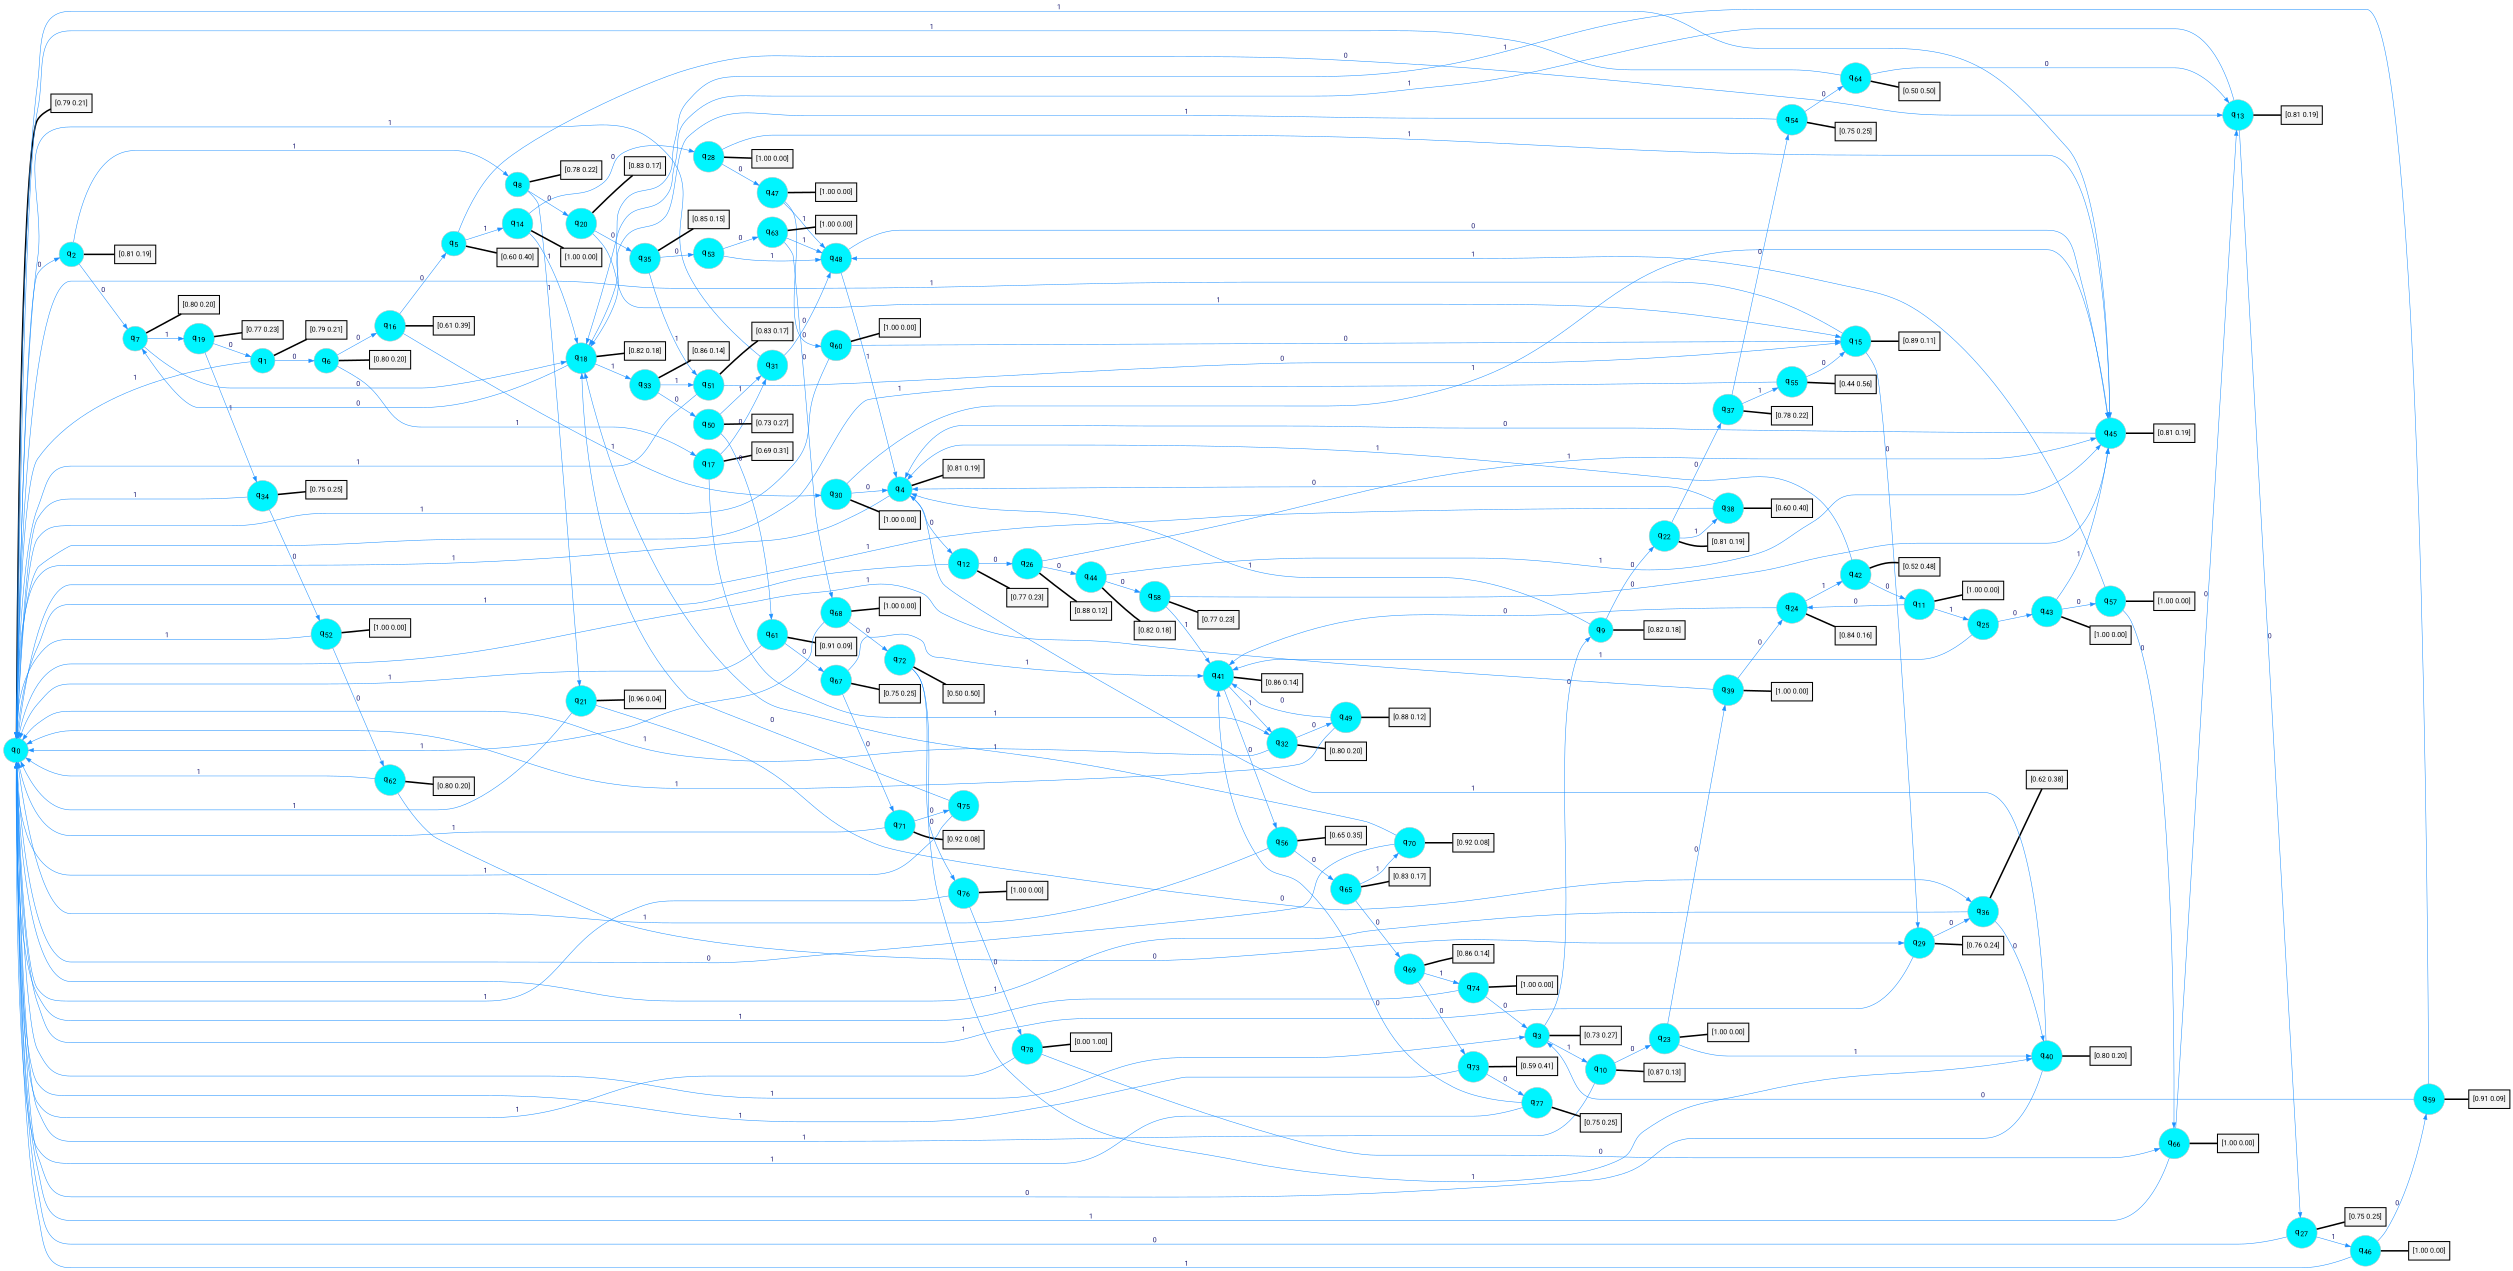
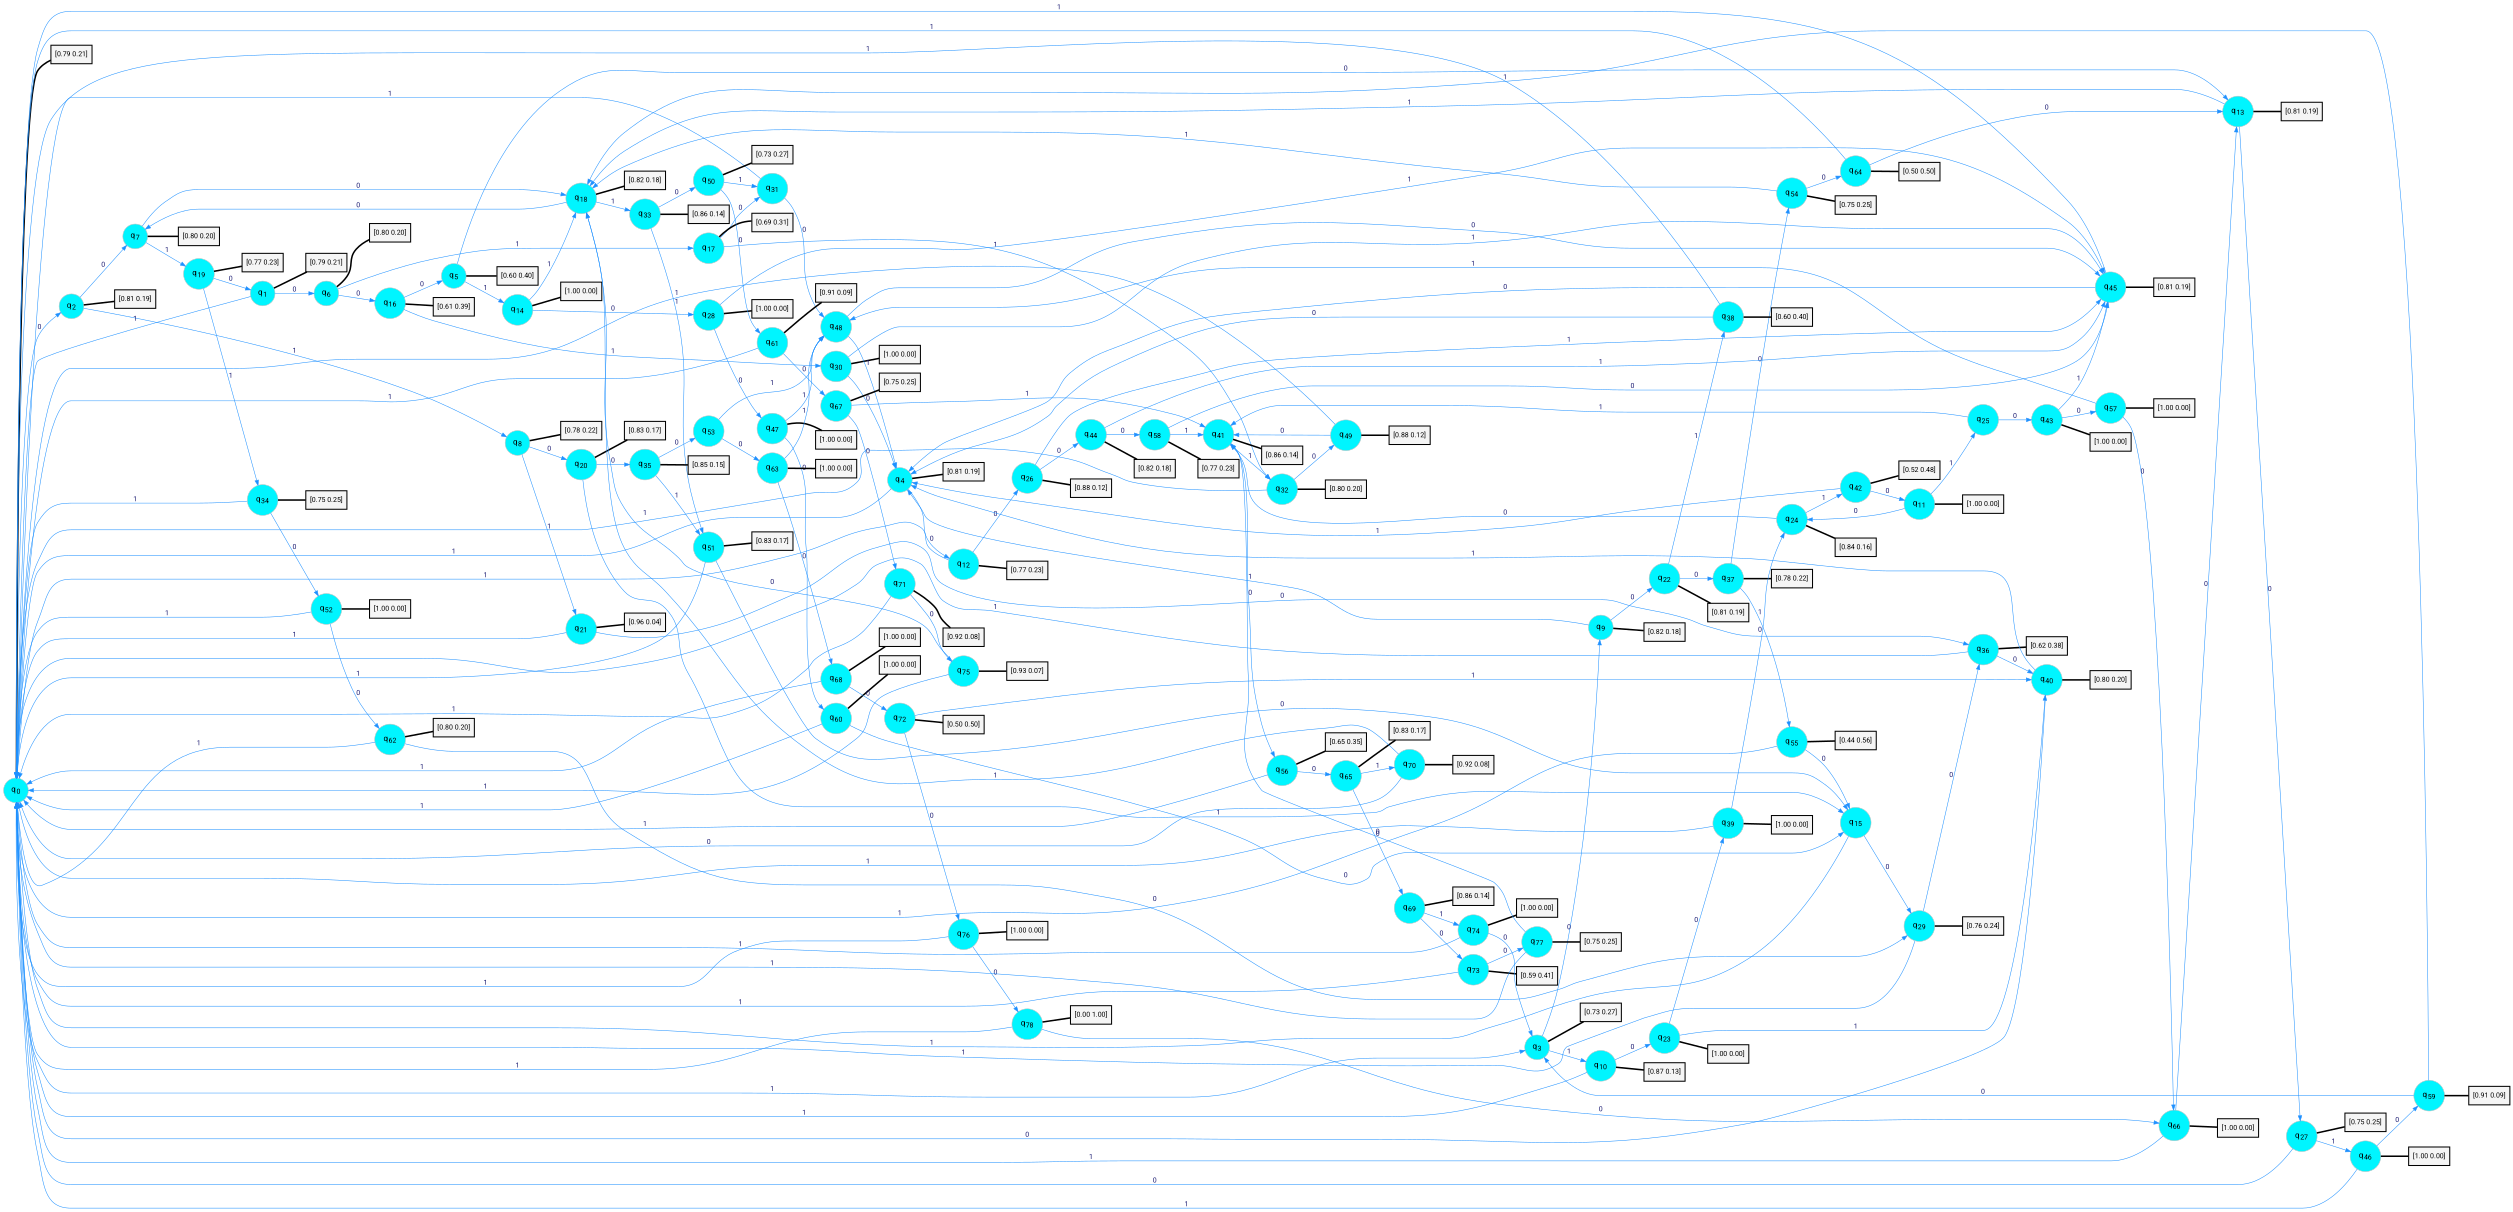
node "[0.89 0.11]": removed
node "[0.93 0.07]": added
